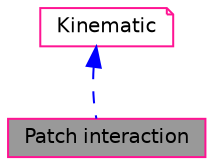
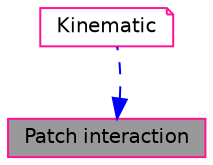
edge "Patch interaction" -> "Kinematic": reversed
